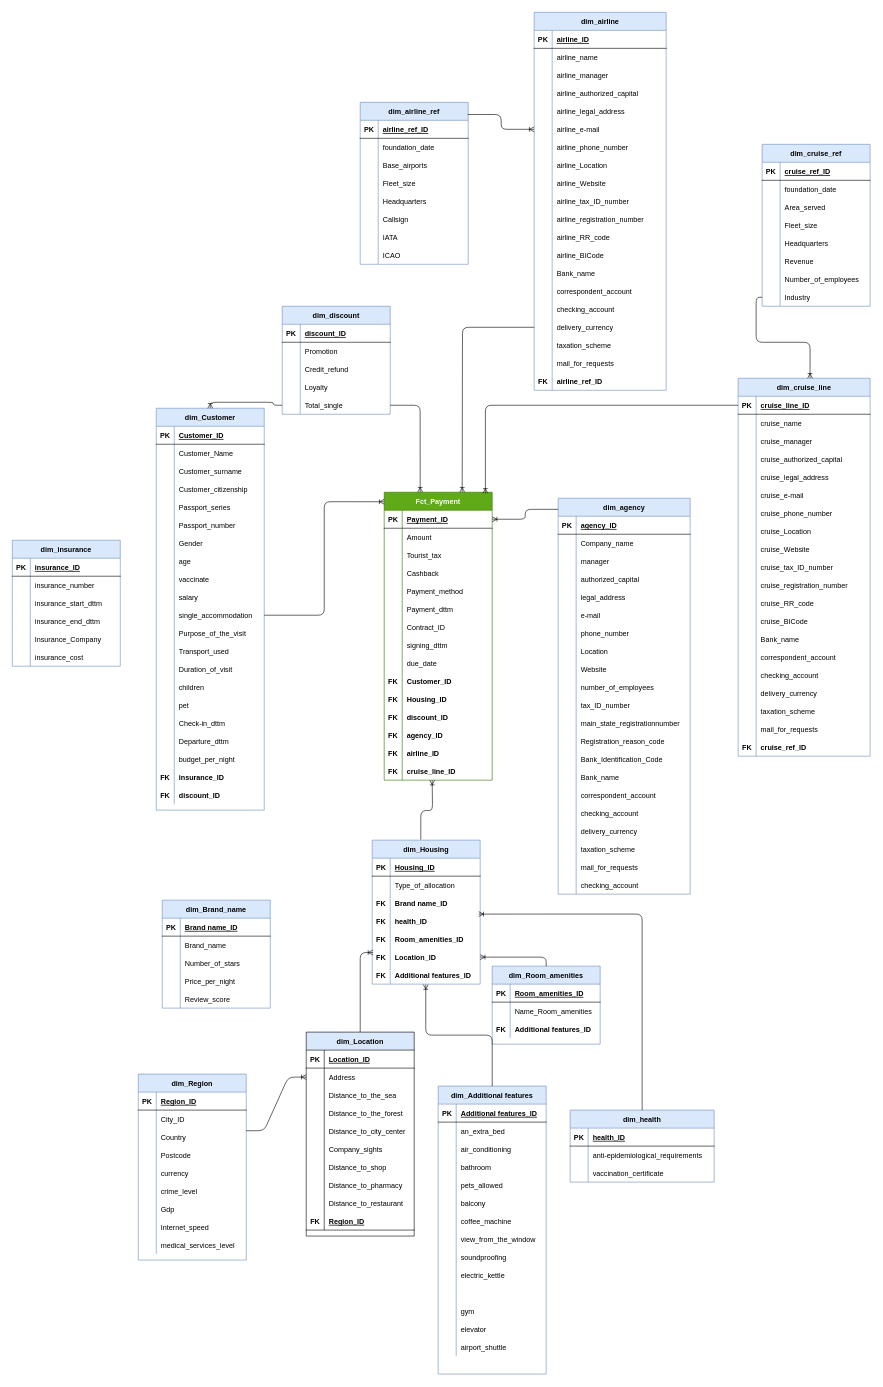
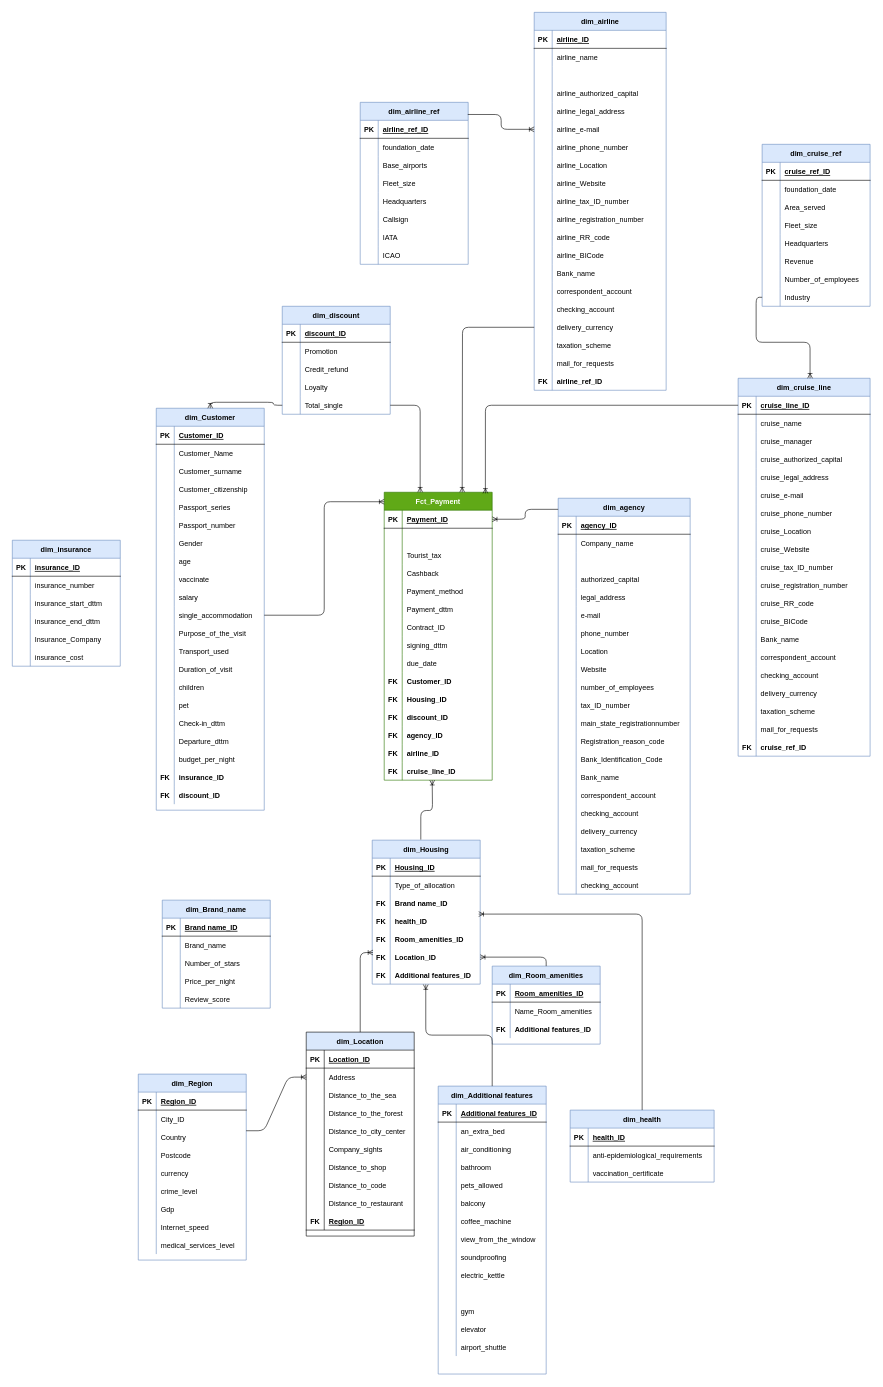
node "airline_manager": removed
node "Amount": removed
node "manager": removed
node "Distance_to_pharmacy": label "Distance_to_pharmacy" -> "Distance_to_code"
